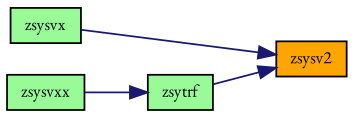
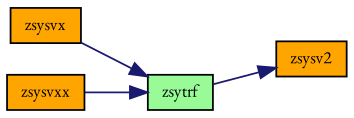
node "zsysvx": fillcolor palegreen -> orange
edge "zsysvx" -> "zsysv2": now "zsysvx" -> "zsytrf"
node "zsysvxx": fillcolor palegreen -> orange
